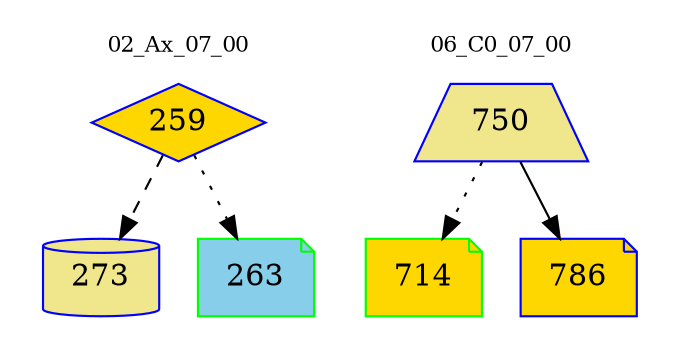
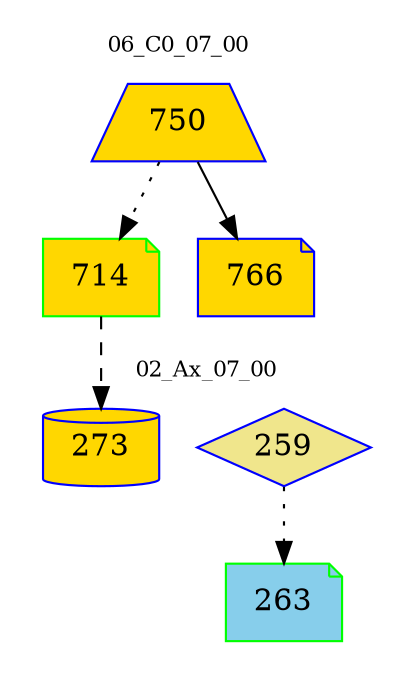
node "259": fillcolor gold -> khaki
node "750": fillcolor khaki -> gold
edge "259" -> "273": now "714" -> "273"
node "273": fillcolor khaki -> gold
node "786": label "786" -> "766"
